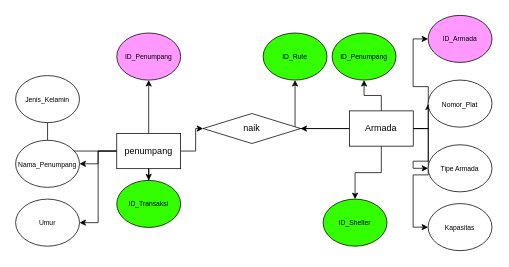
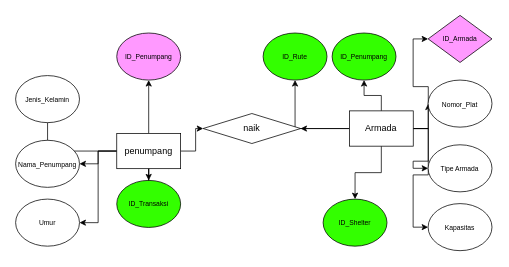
node "ID_Armada": shape ellipse -> diamond
